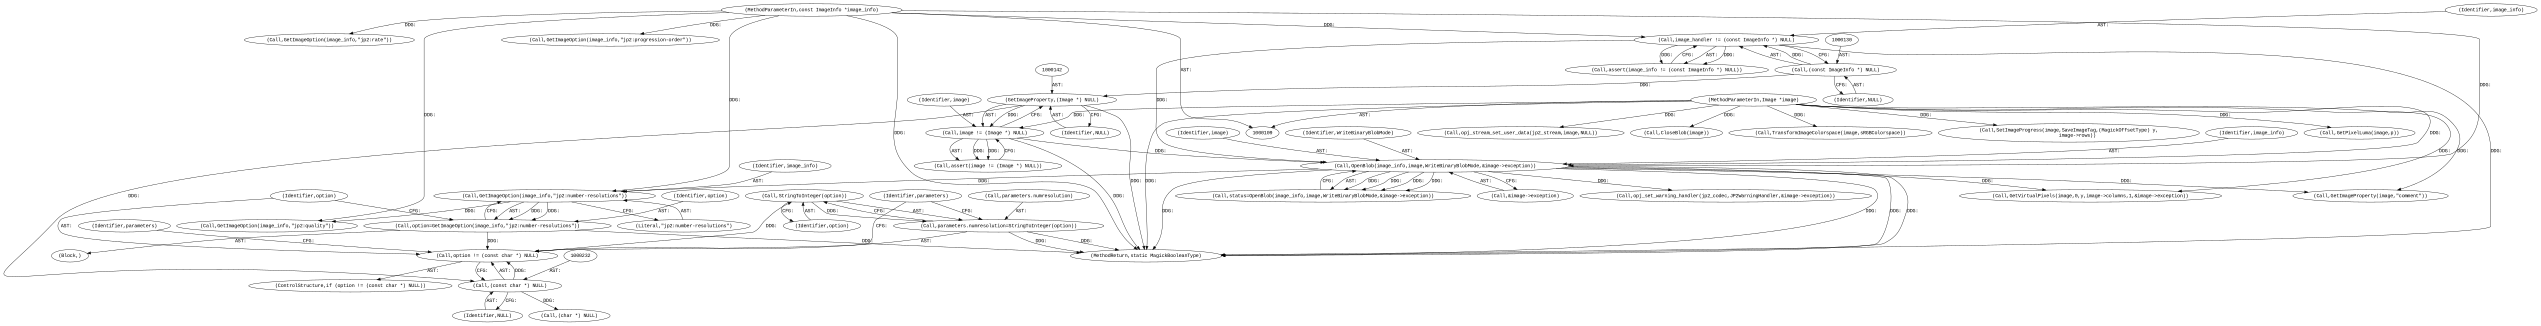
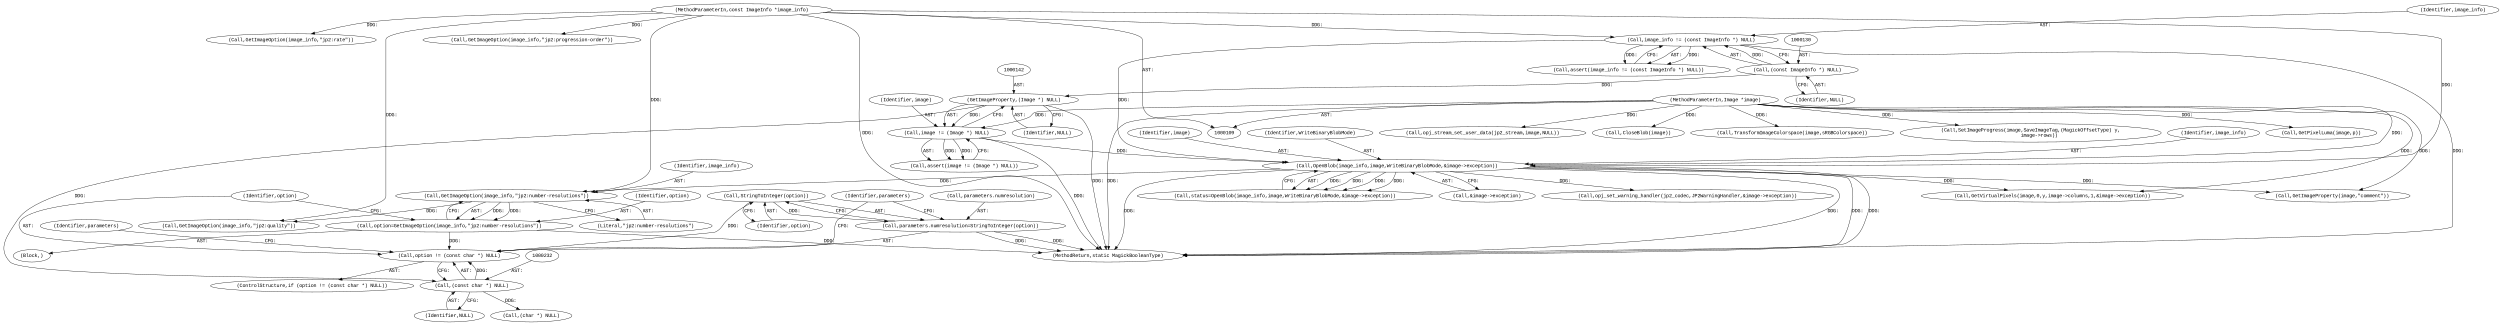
node "(Call,image_handler != (const ImageInfo *) NULL)": label "(Call,image_handler != (const ImageInfo *) NULL)" -> "(Call,image_info != (const ImageInfo *) NULL)"
